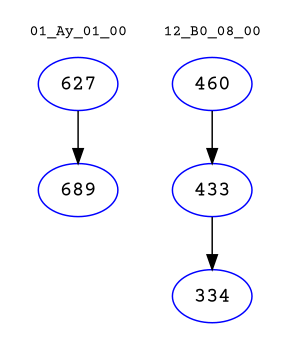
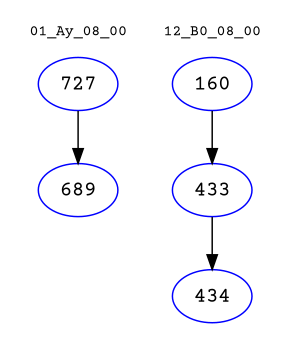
cluster "01_Ay_01_00": label "01_Ay_01_00" -> "01_Ay_08_00"
node "627": label "627" -> "727"
node "460": label "460" -> "160"
node "334": label "334" -> "434"
